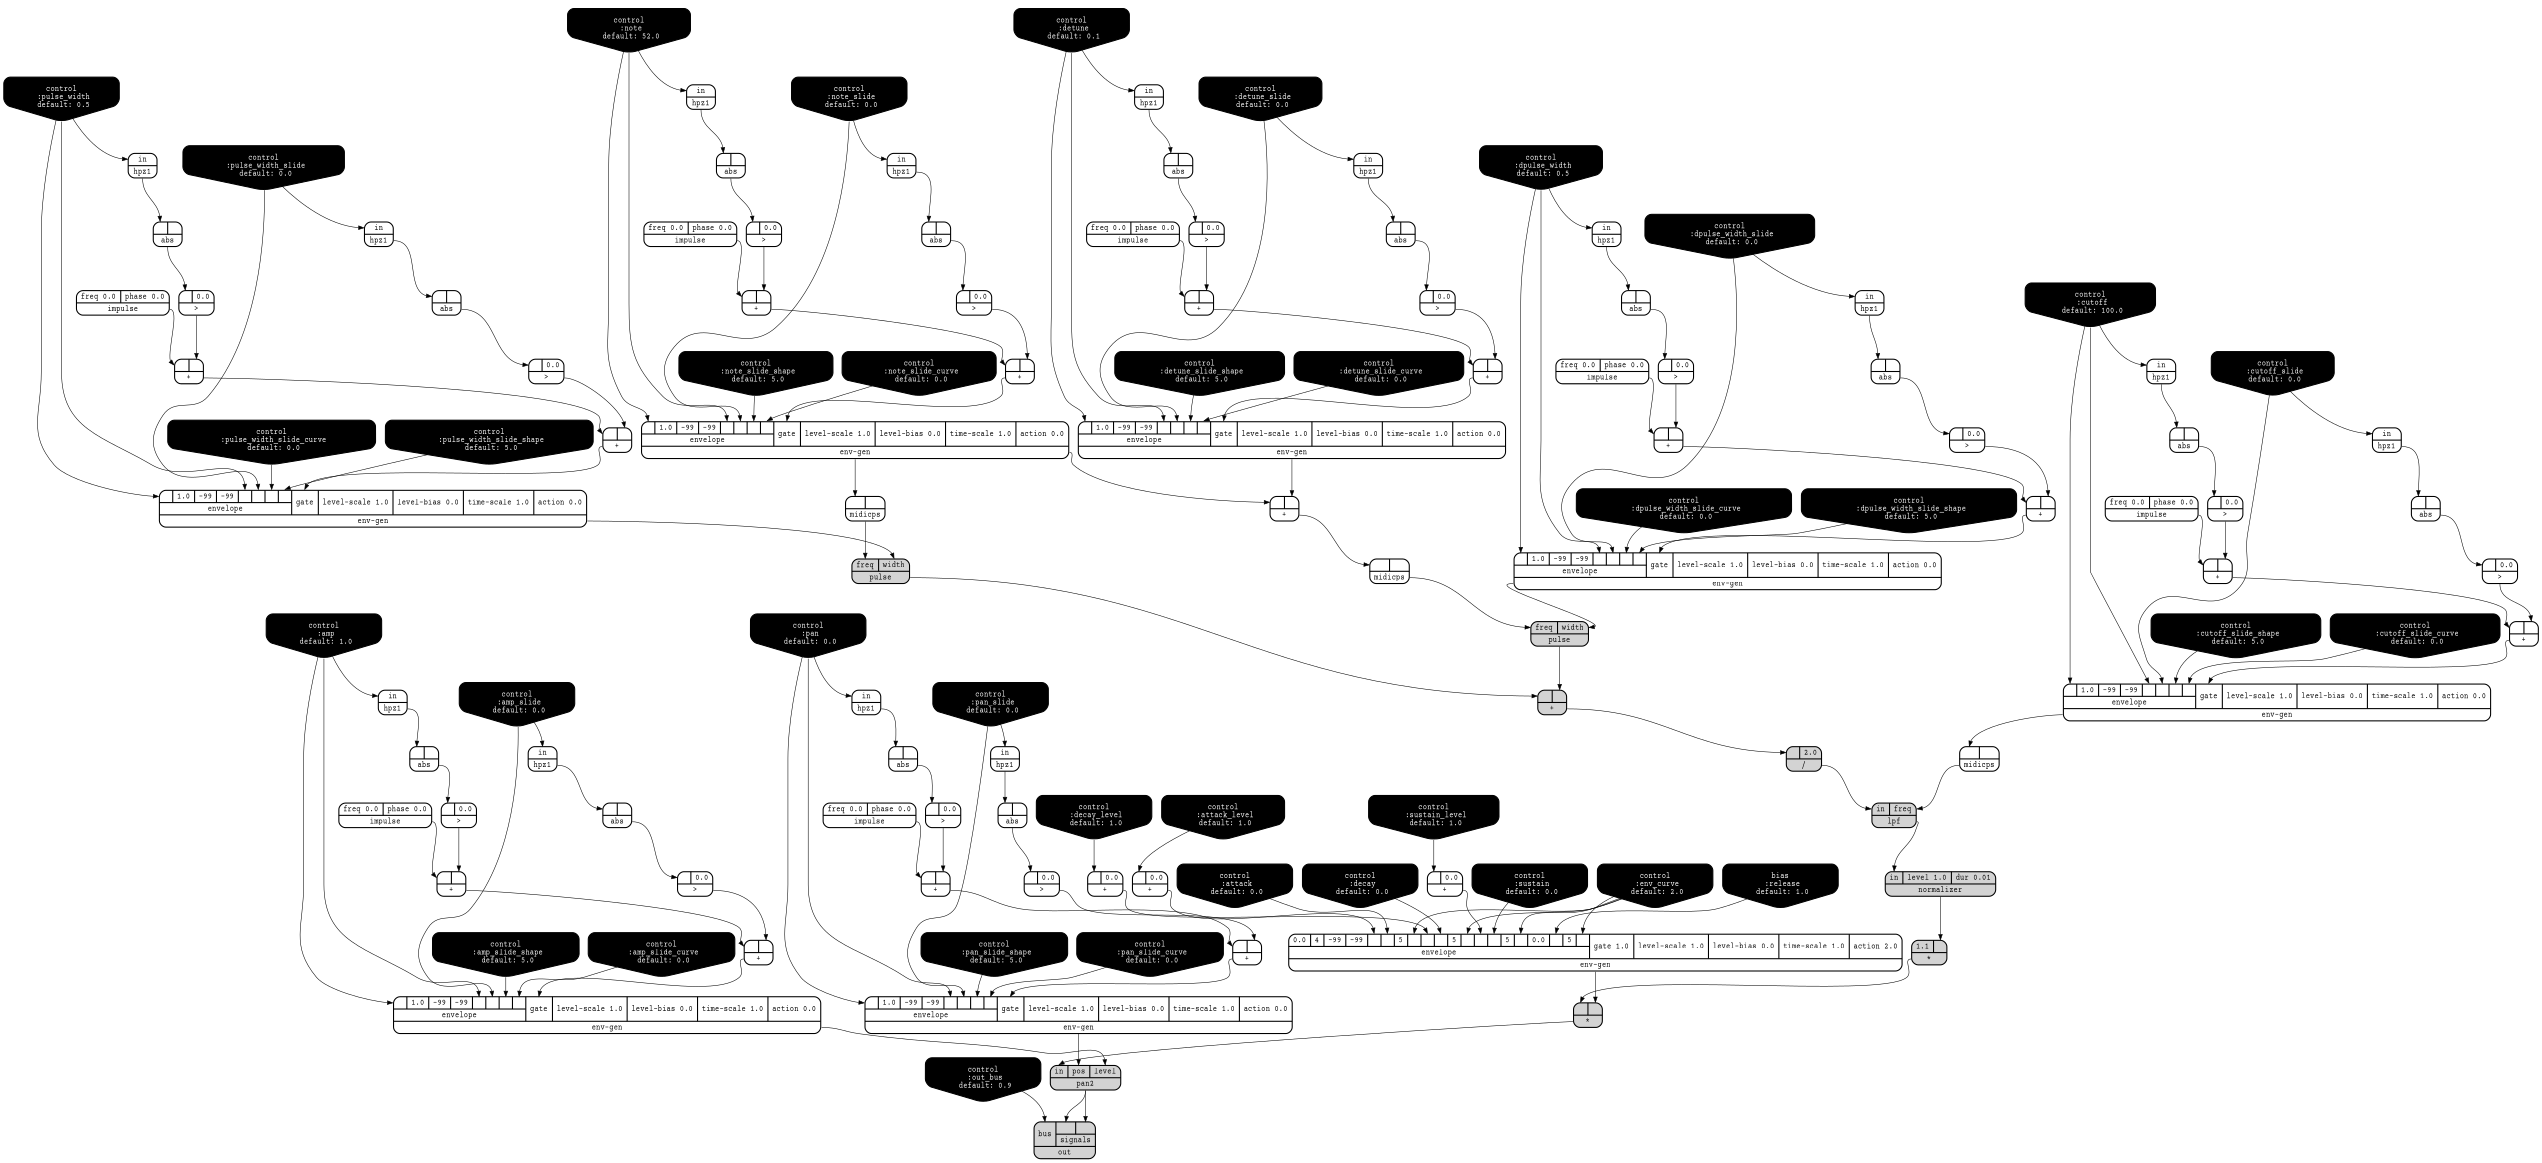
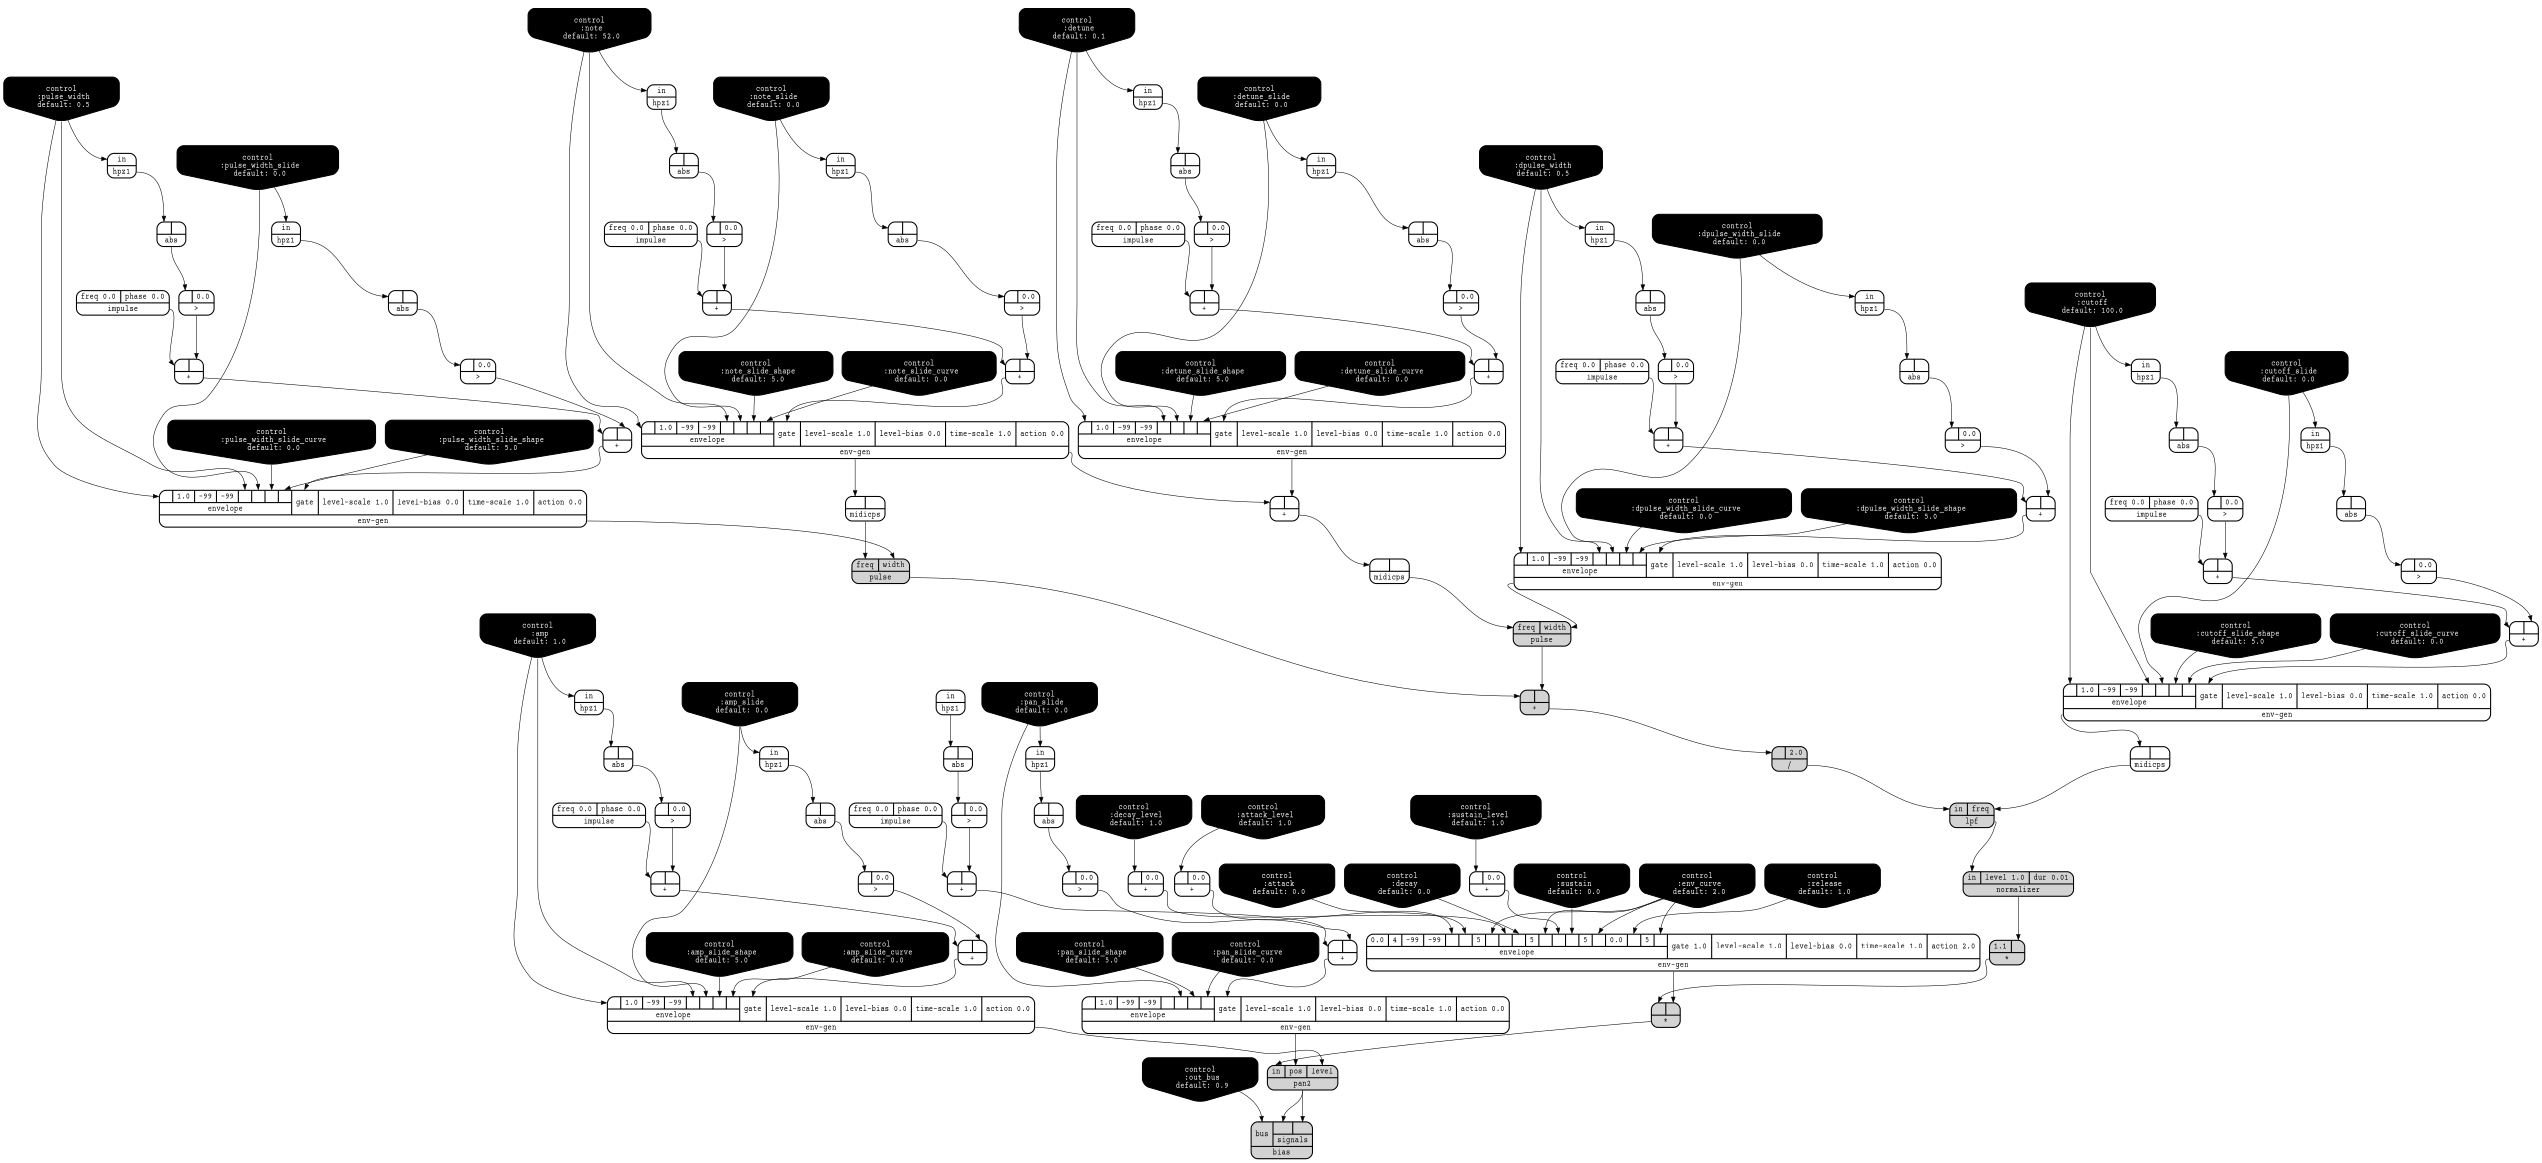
node "control :pan default: 0.0": removed
node "bias :release default: 1.0": label "bias :release default: 1.0" -> "control :release default: 1.0"
node "bus": text "out" -> "bias"
